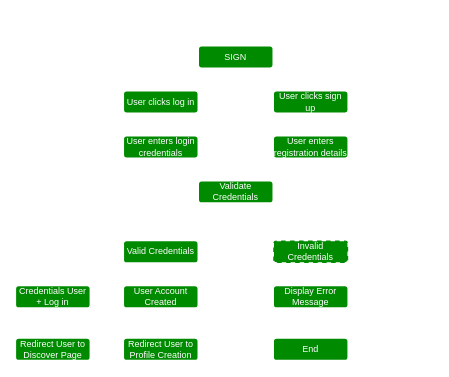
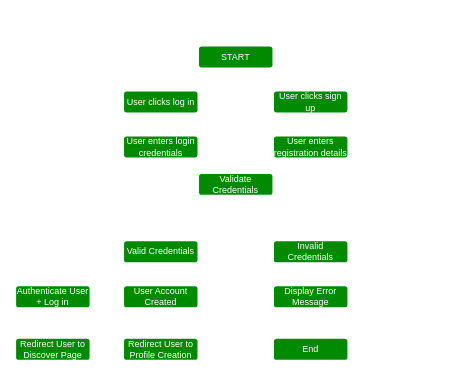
node "SIGN": label "SIGN" -> "START"
node "Validate Credentials": moved (236, 192) -> (236, 184)
node "Invalid Credentials": style dashed -> solid
node "Credentials User + Log in": label "Credentials User + Log in" -> "Authenticate User + Log in"
